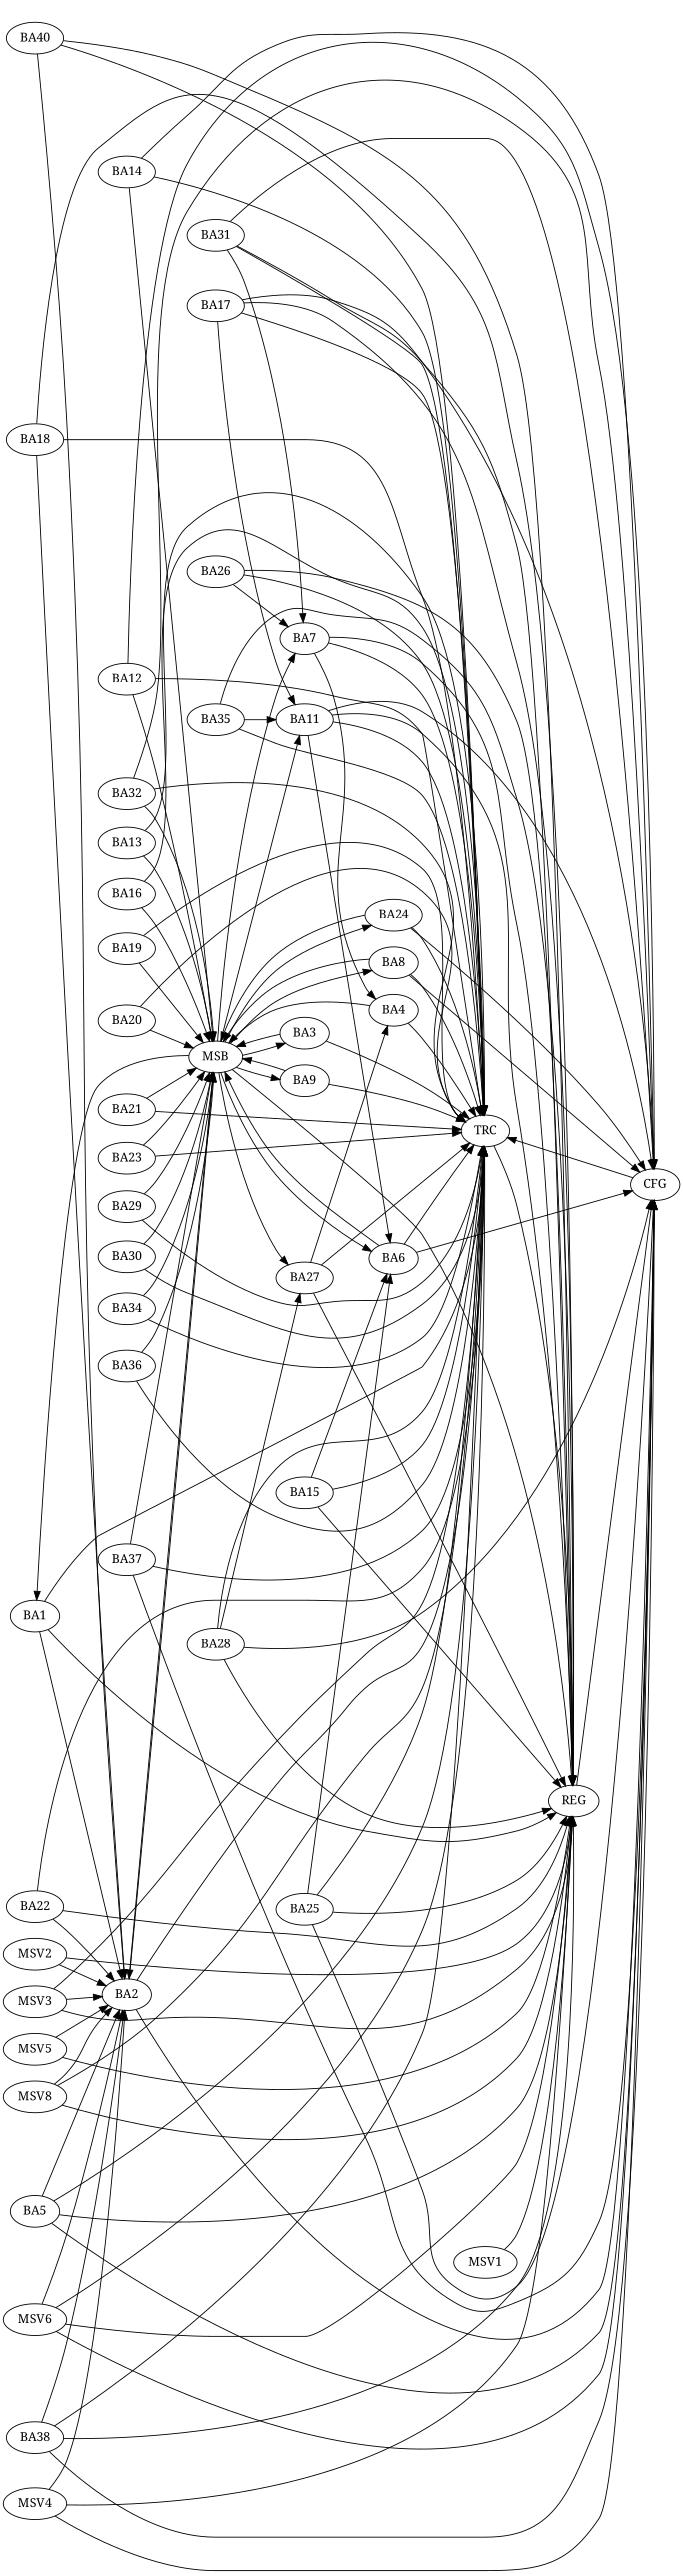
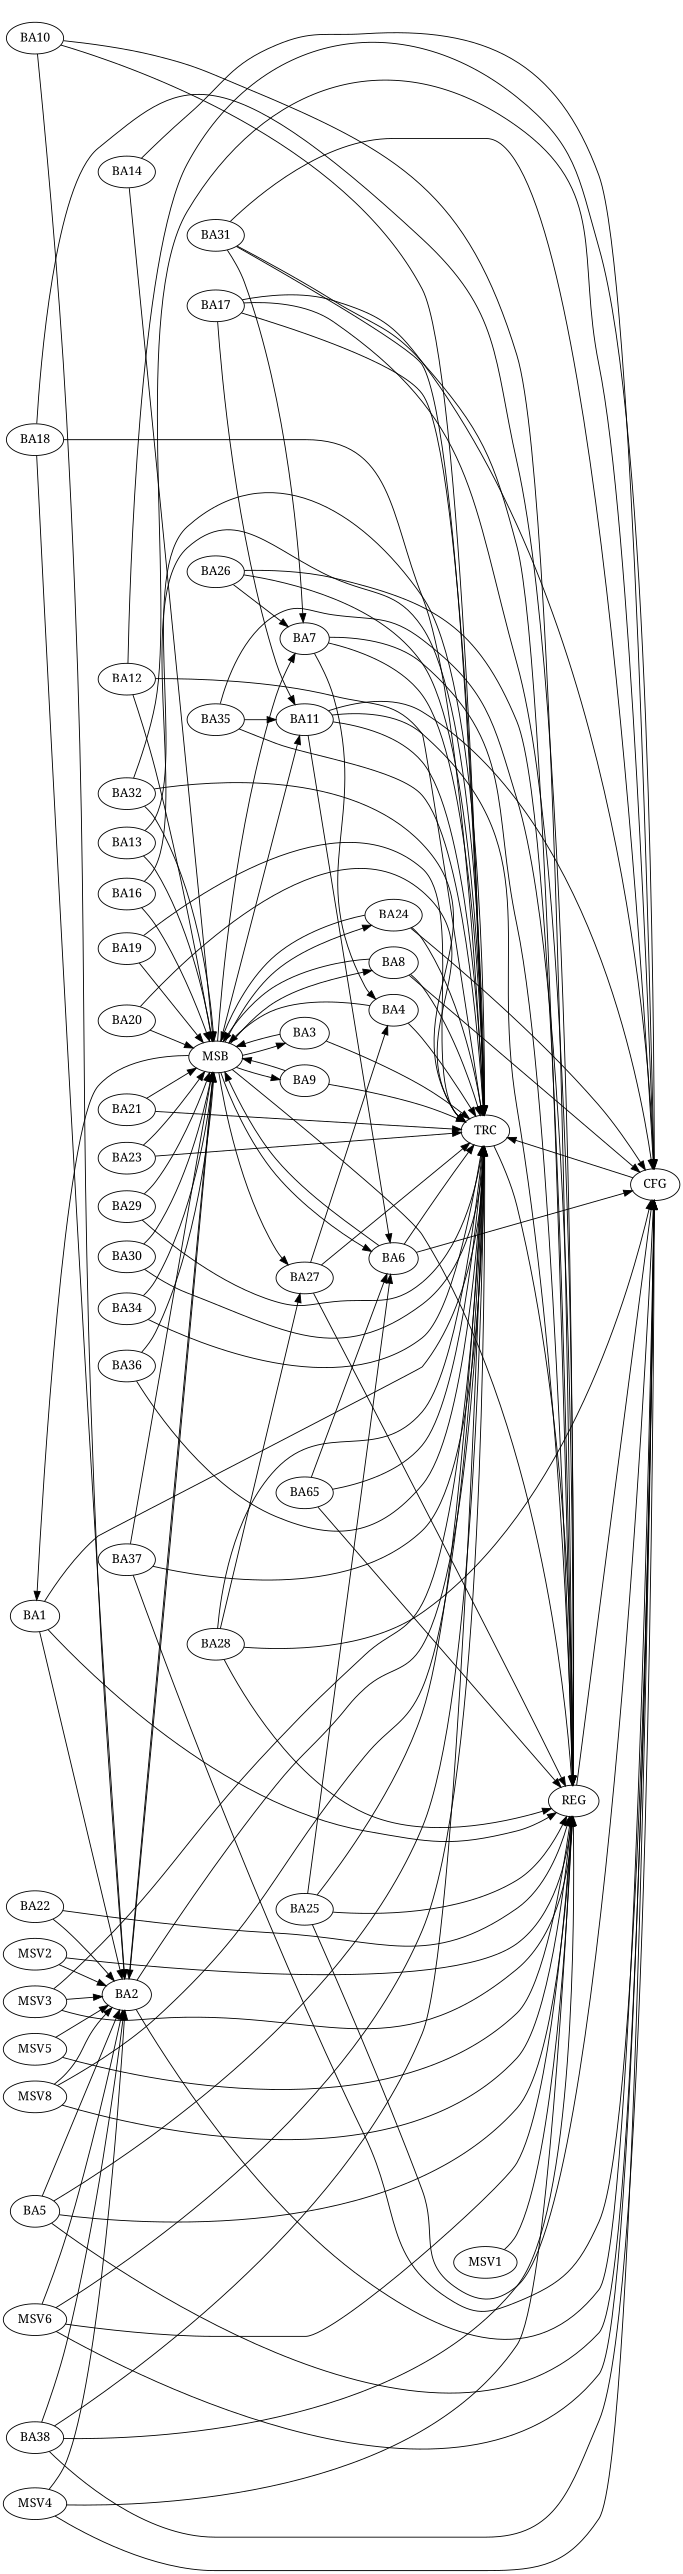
node "BA40": label "BA40" -> "BA10"
edge "BA14" -> "TRC": removed
node "BA15": label "BA15" -> "BA65"
edge "BA22" -> "TRC": removed
